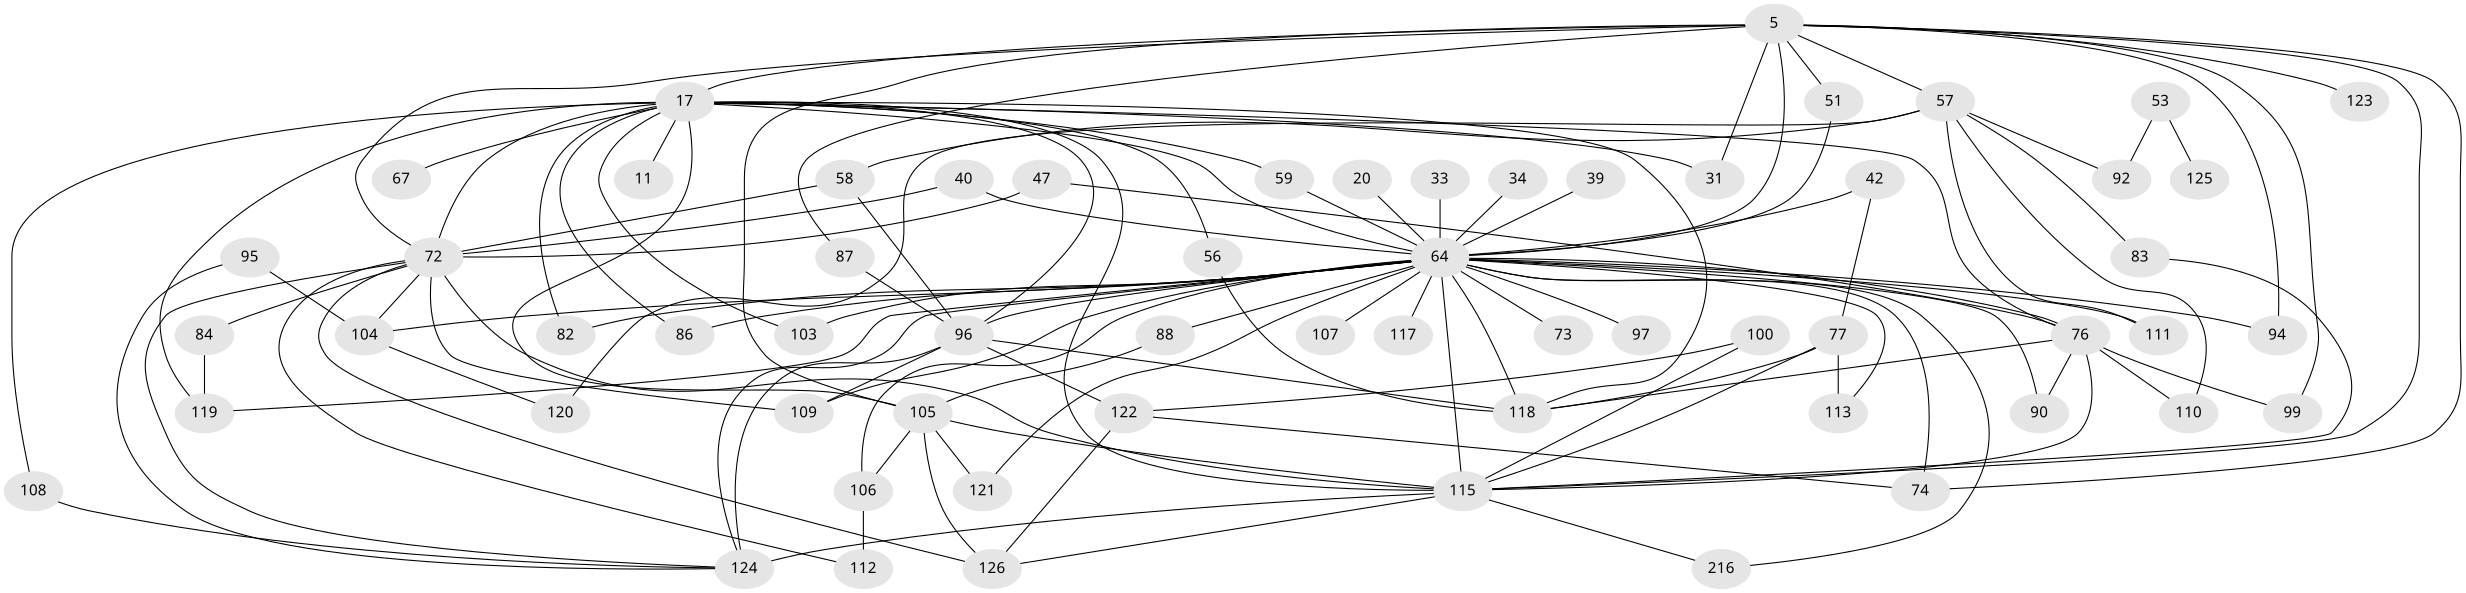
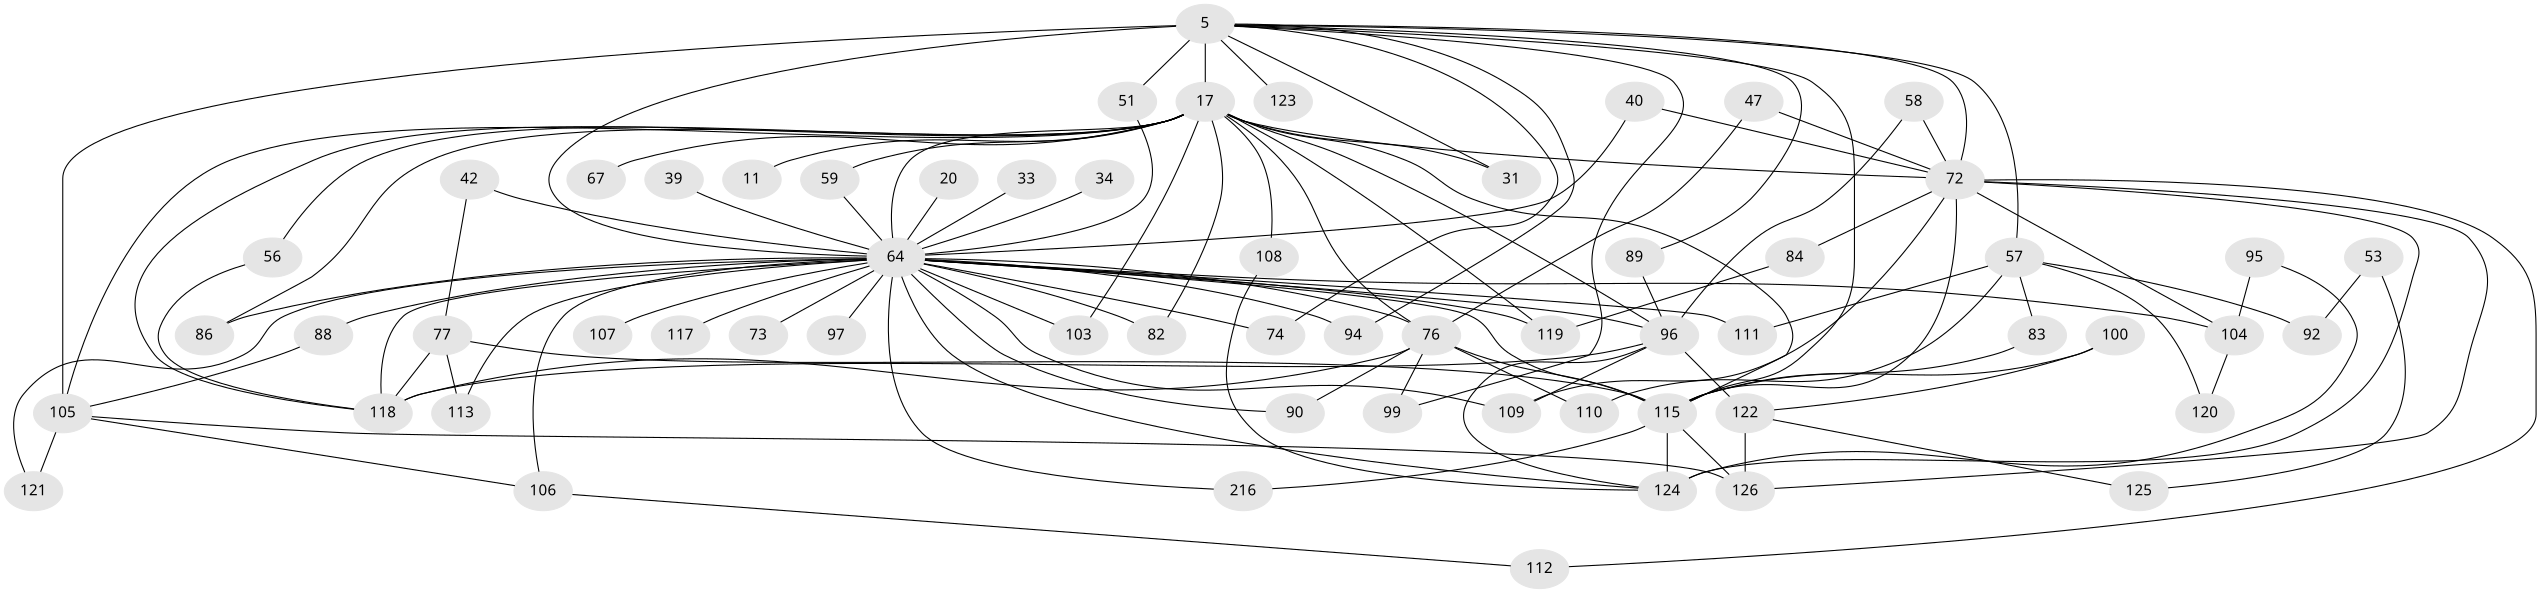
edge "57" -- "58": removed
node "87": label "87" -> "89"
edge "122" -- "74": now "122" -- "125"
edge "105" -- "115": removed
